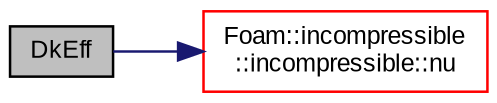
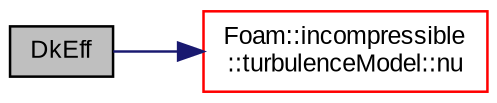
node "Foam::incompressible ::incompressible::nu": label "Foam::incompressible ::incompressible::nu" -> "Foam::incompressible ::turbulenceModel::nu"
